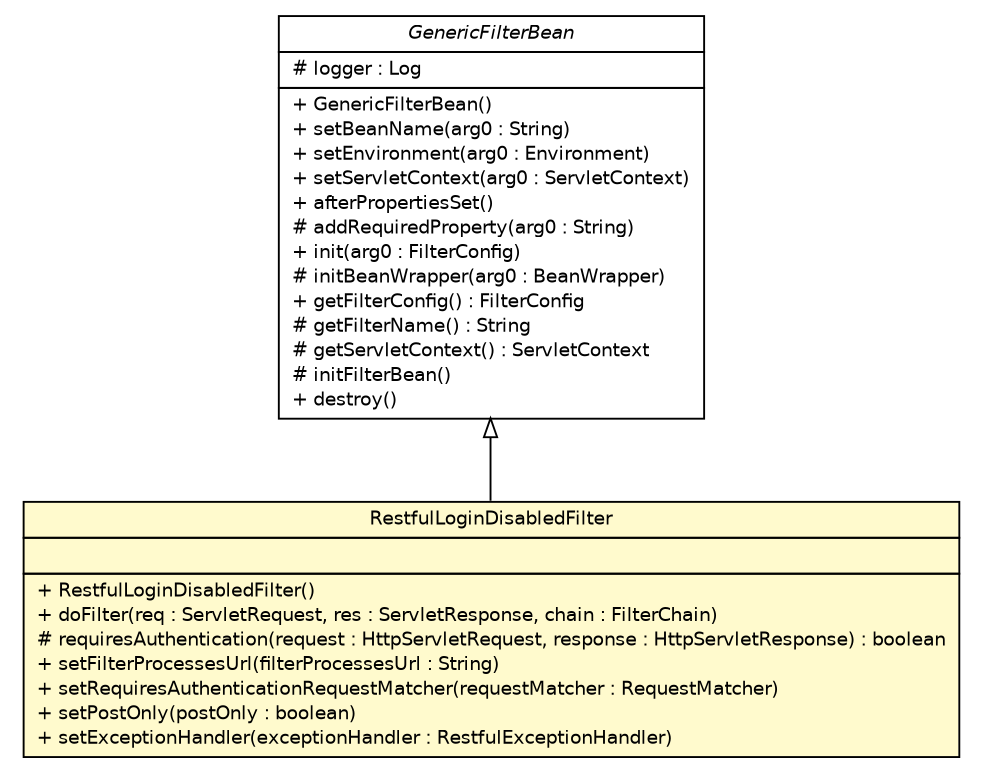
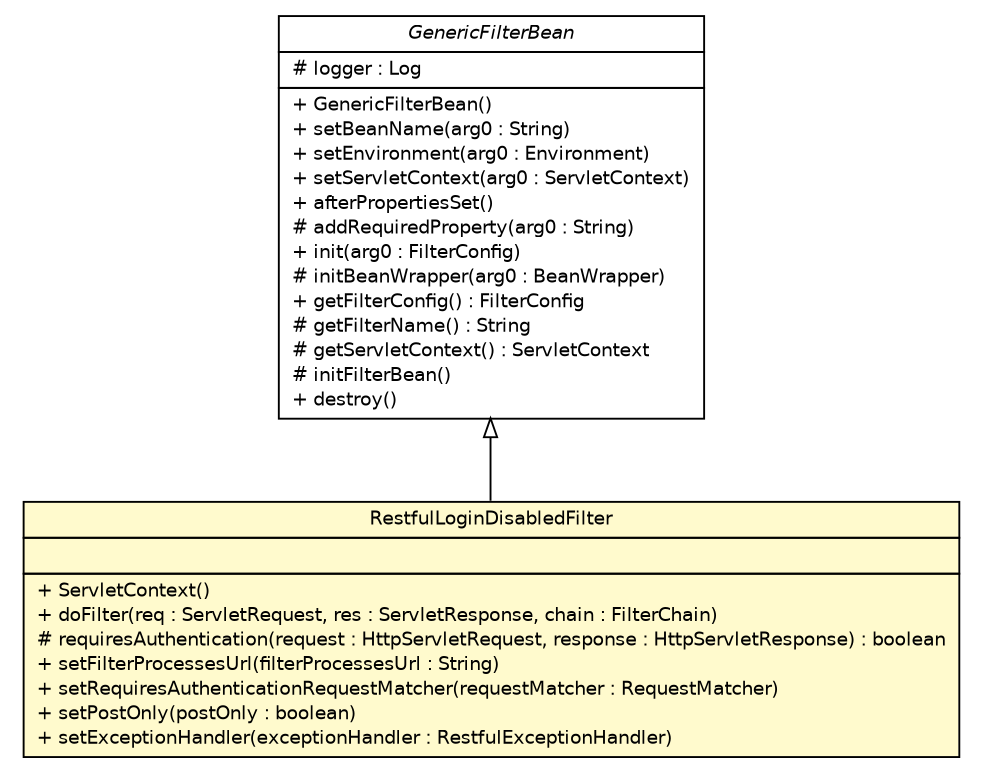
node "RestfulLoginDisabledFilter": text "+ RestfulLoginDisabledFilter()" -> "+ ServletContext()"
